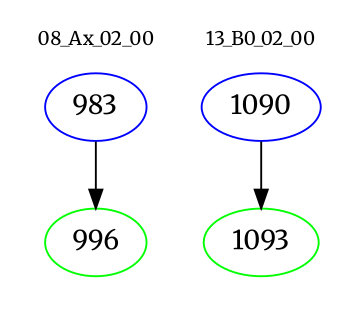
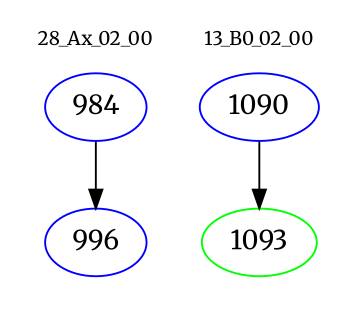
cluster "08_Ax_02_00": label "08_Ax_02_00" -> "28_Ax_02_00"
node "983": label "983" -> "984"
node "996": color green -> blue
